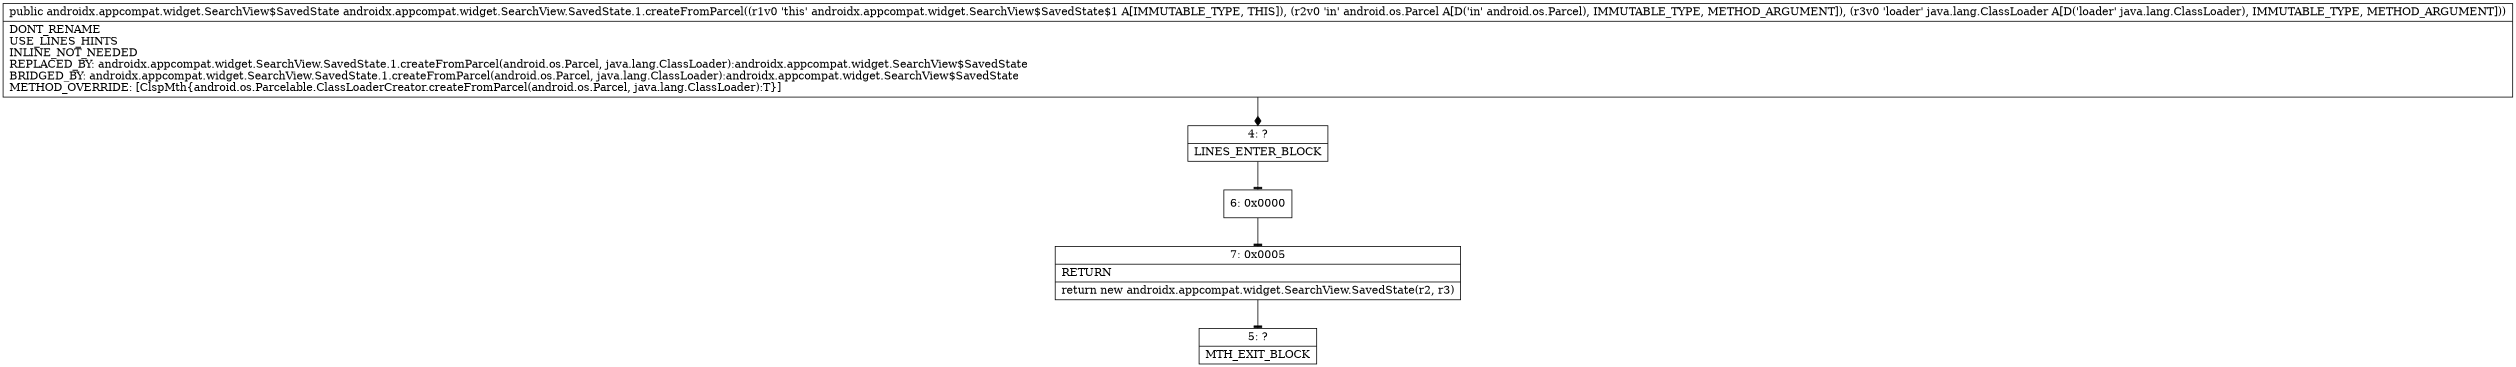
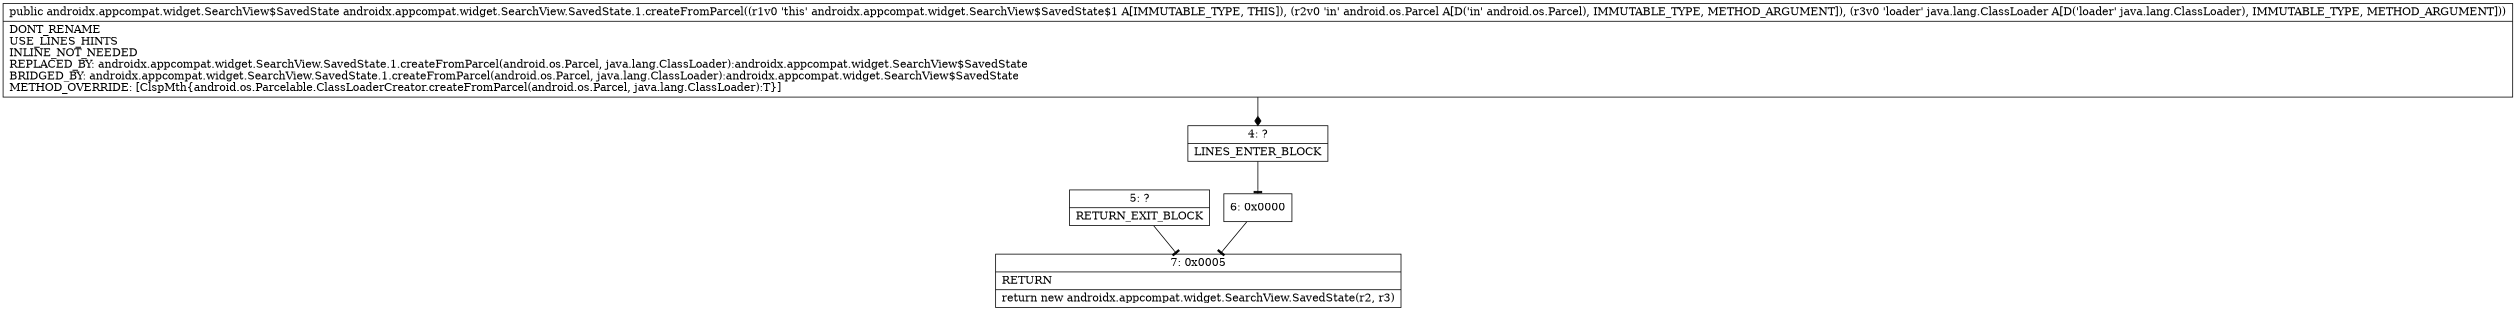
edge "7: 0x0005" -> "5: ?": reversed
node "5: ?": text "MTH_EXIT_BLOCK" -> "RETURN_EXIT_BLOCK"
